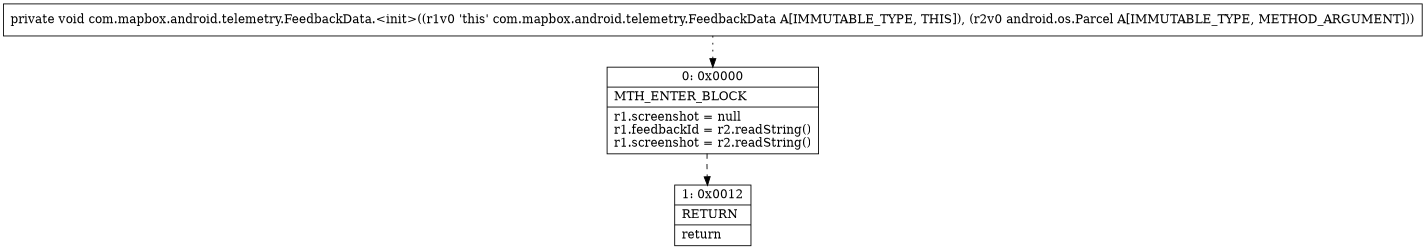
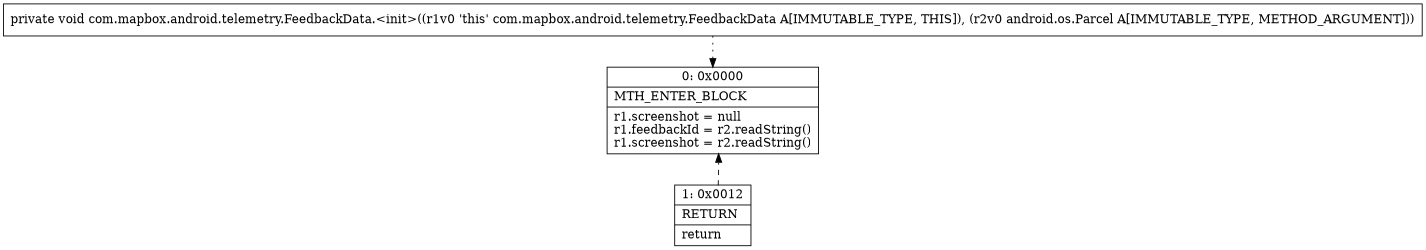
edge "0: 0x0000" -> "1: 0x0012": reversed
